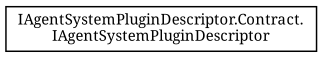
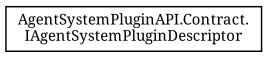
node "IAgentSystemPluginDescriptor.Contract. IAgentSystemPluginDescriptor": label "IAgentSystemPluginDescriptor.Contract. IAgentSystemPluginDescriptor" -> "AgentSystemPluginAPI.Contract. IAgentSystemPluginDescriptor"
